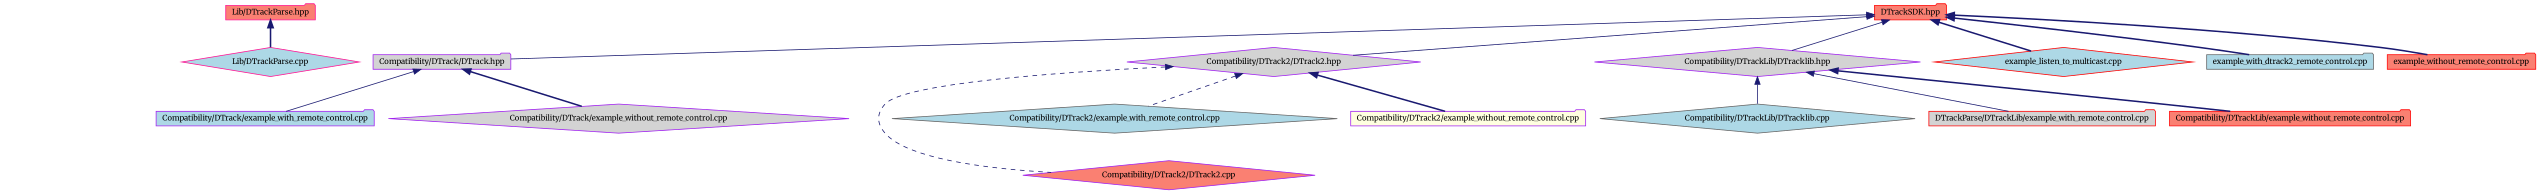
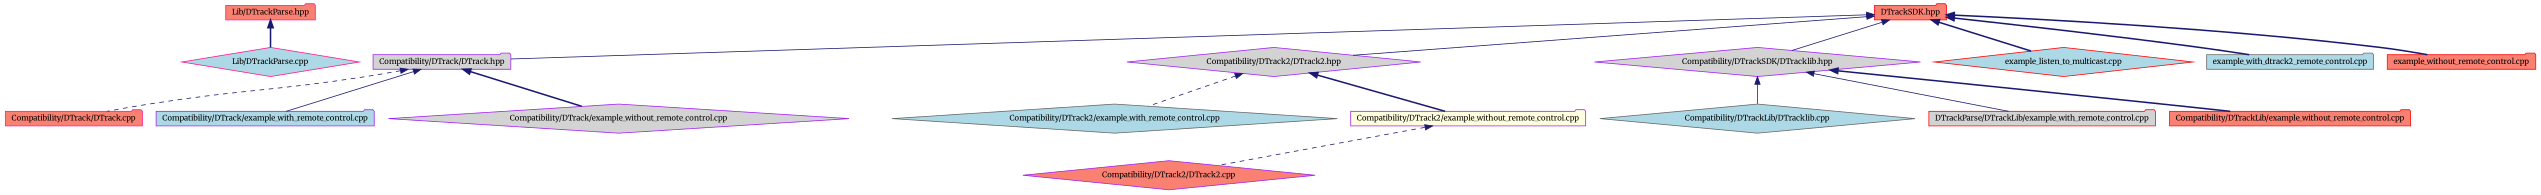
node "Compatibility/DTrackLib/DTracklib.hpp": label "Compatibility/DTrackLib/DTracklib.hpp" -> "Compatibility/DTrackSDK/DTracklib.hpp"
edge "Compatibility/DTrack2/DTrack2.cpp" -> "Compatibility/DTrack2/DTrack2.hpp": now "Compatibility/DTrack2/DTrack2.cpp" -> "Compatibility/DTrack2/example_without_remote_control.cpp"
node "Compatibility/DTrack/DTrack.cpp": added
